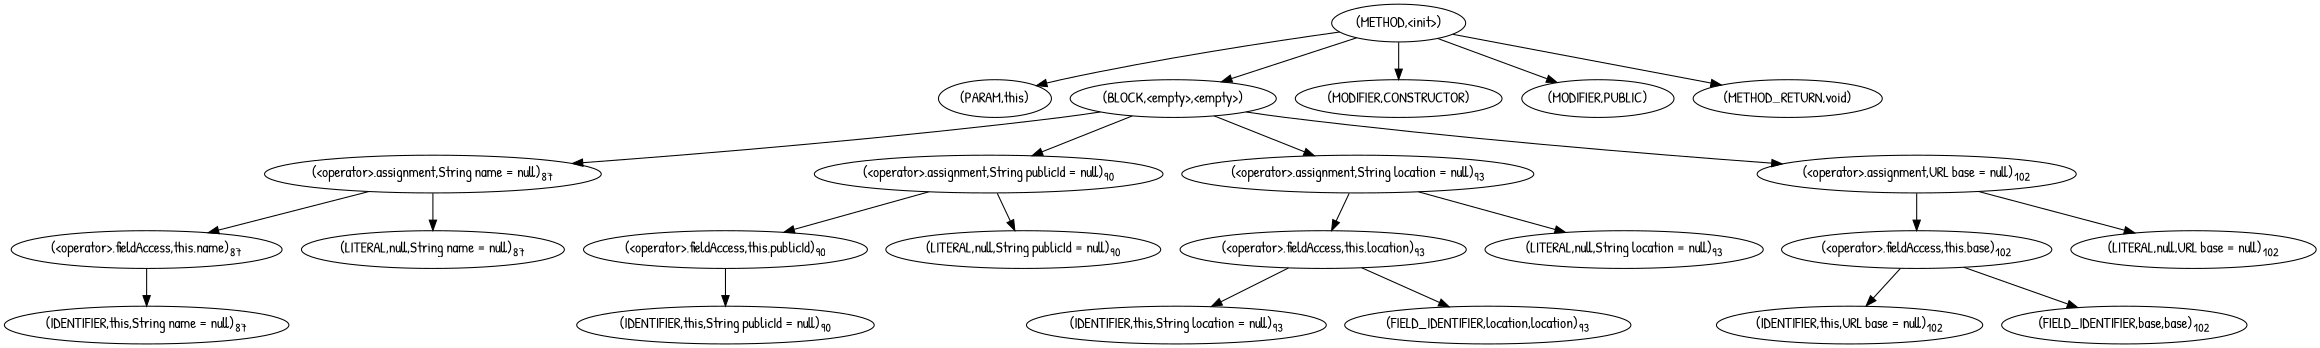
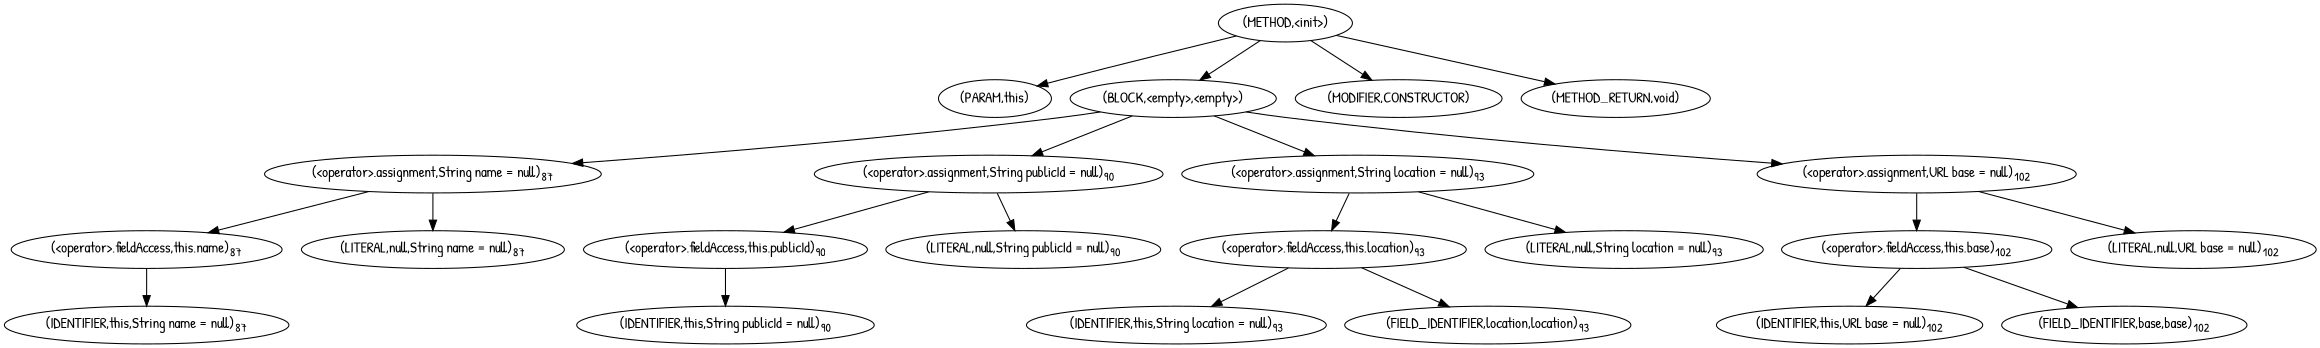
node "(MODIFIER,PUBLIC)": removed
